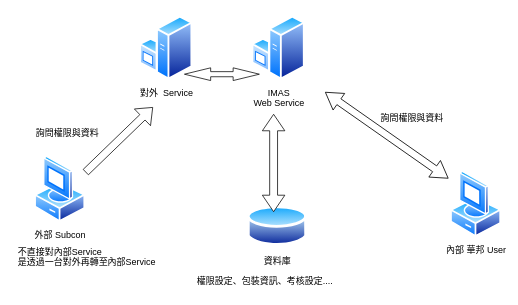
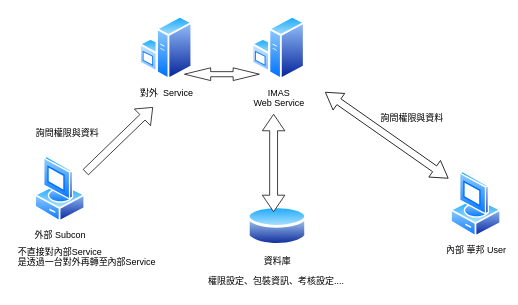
node "權限設定、包裝資訊、考核設定....": moved (270, 282) -> (282, 282)
